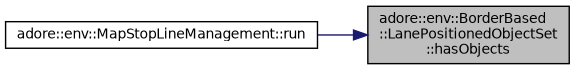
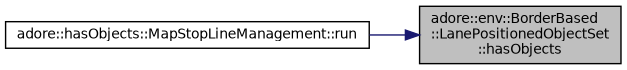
node "adore::env::MapStopLineManagement::run": label "adore::env::MapStopLineManagement::run" -> "adore::hasObjects::MapStopLineManagement::run"
